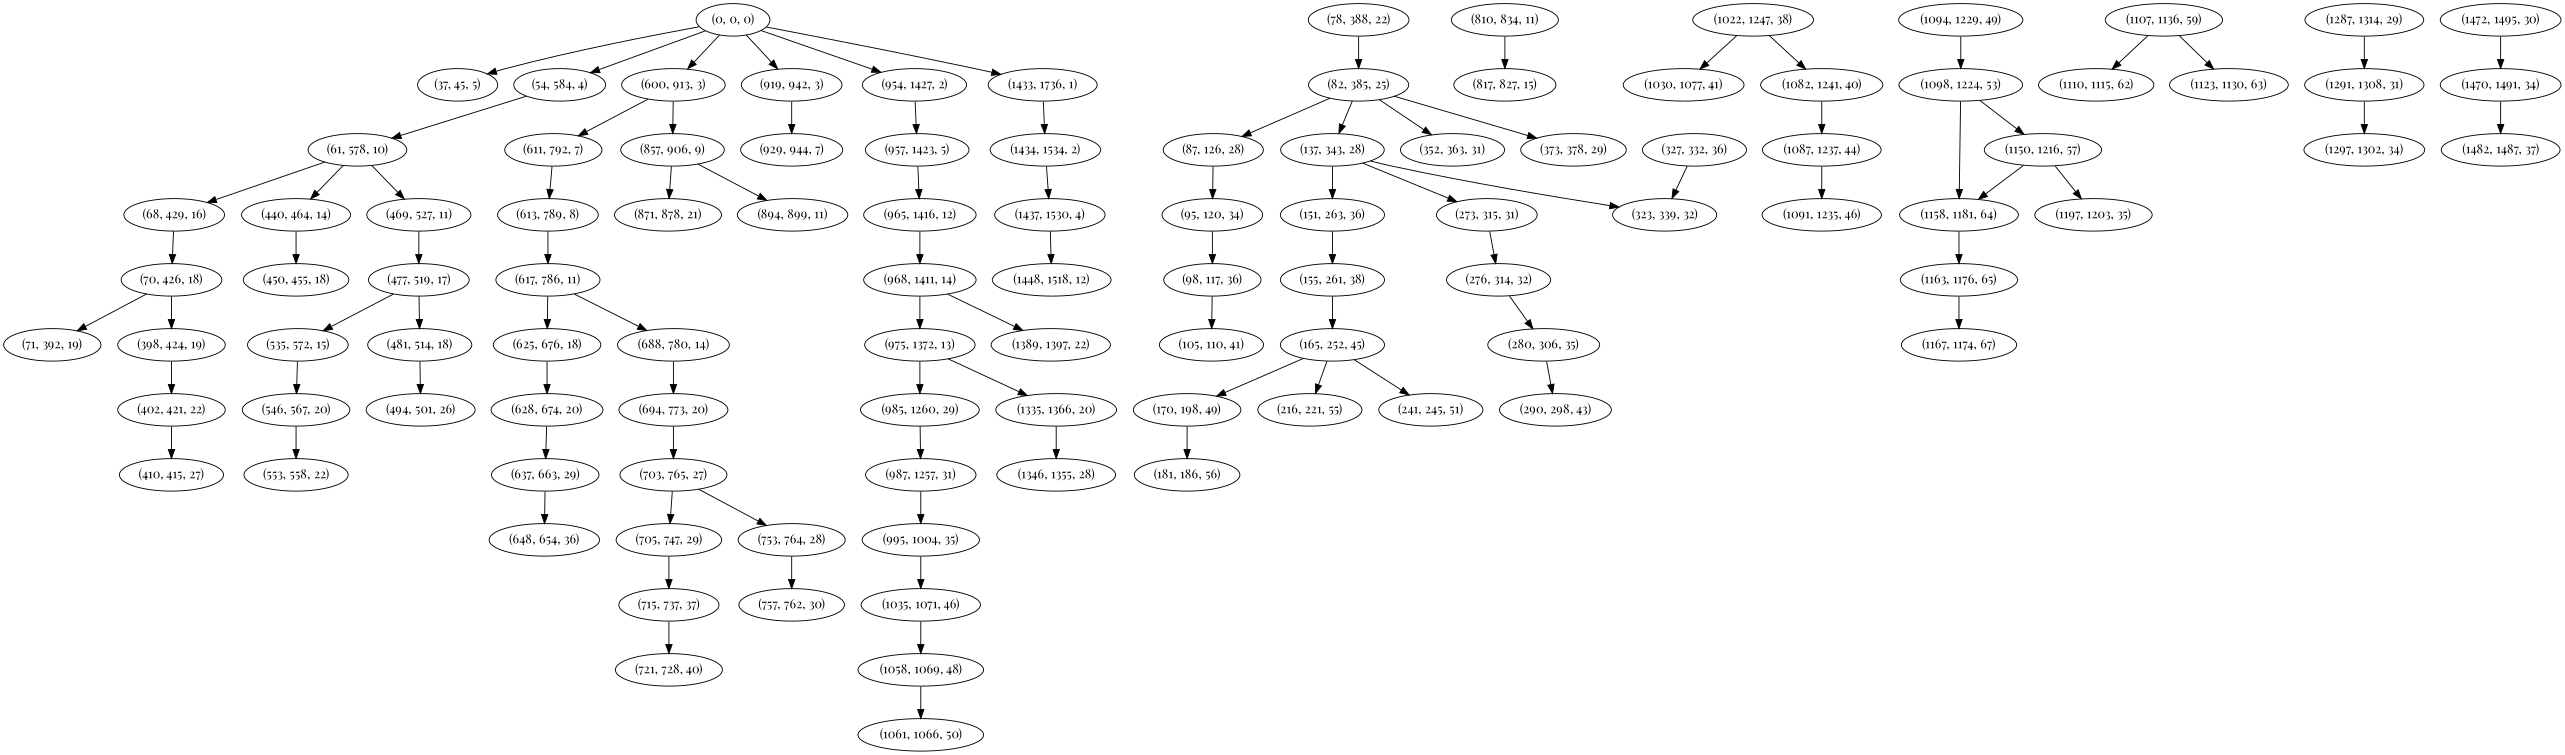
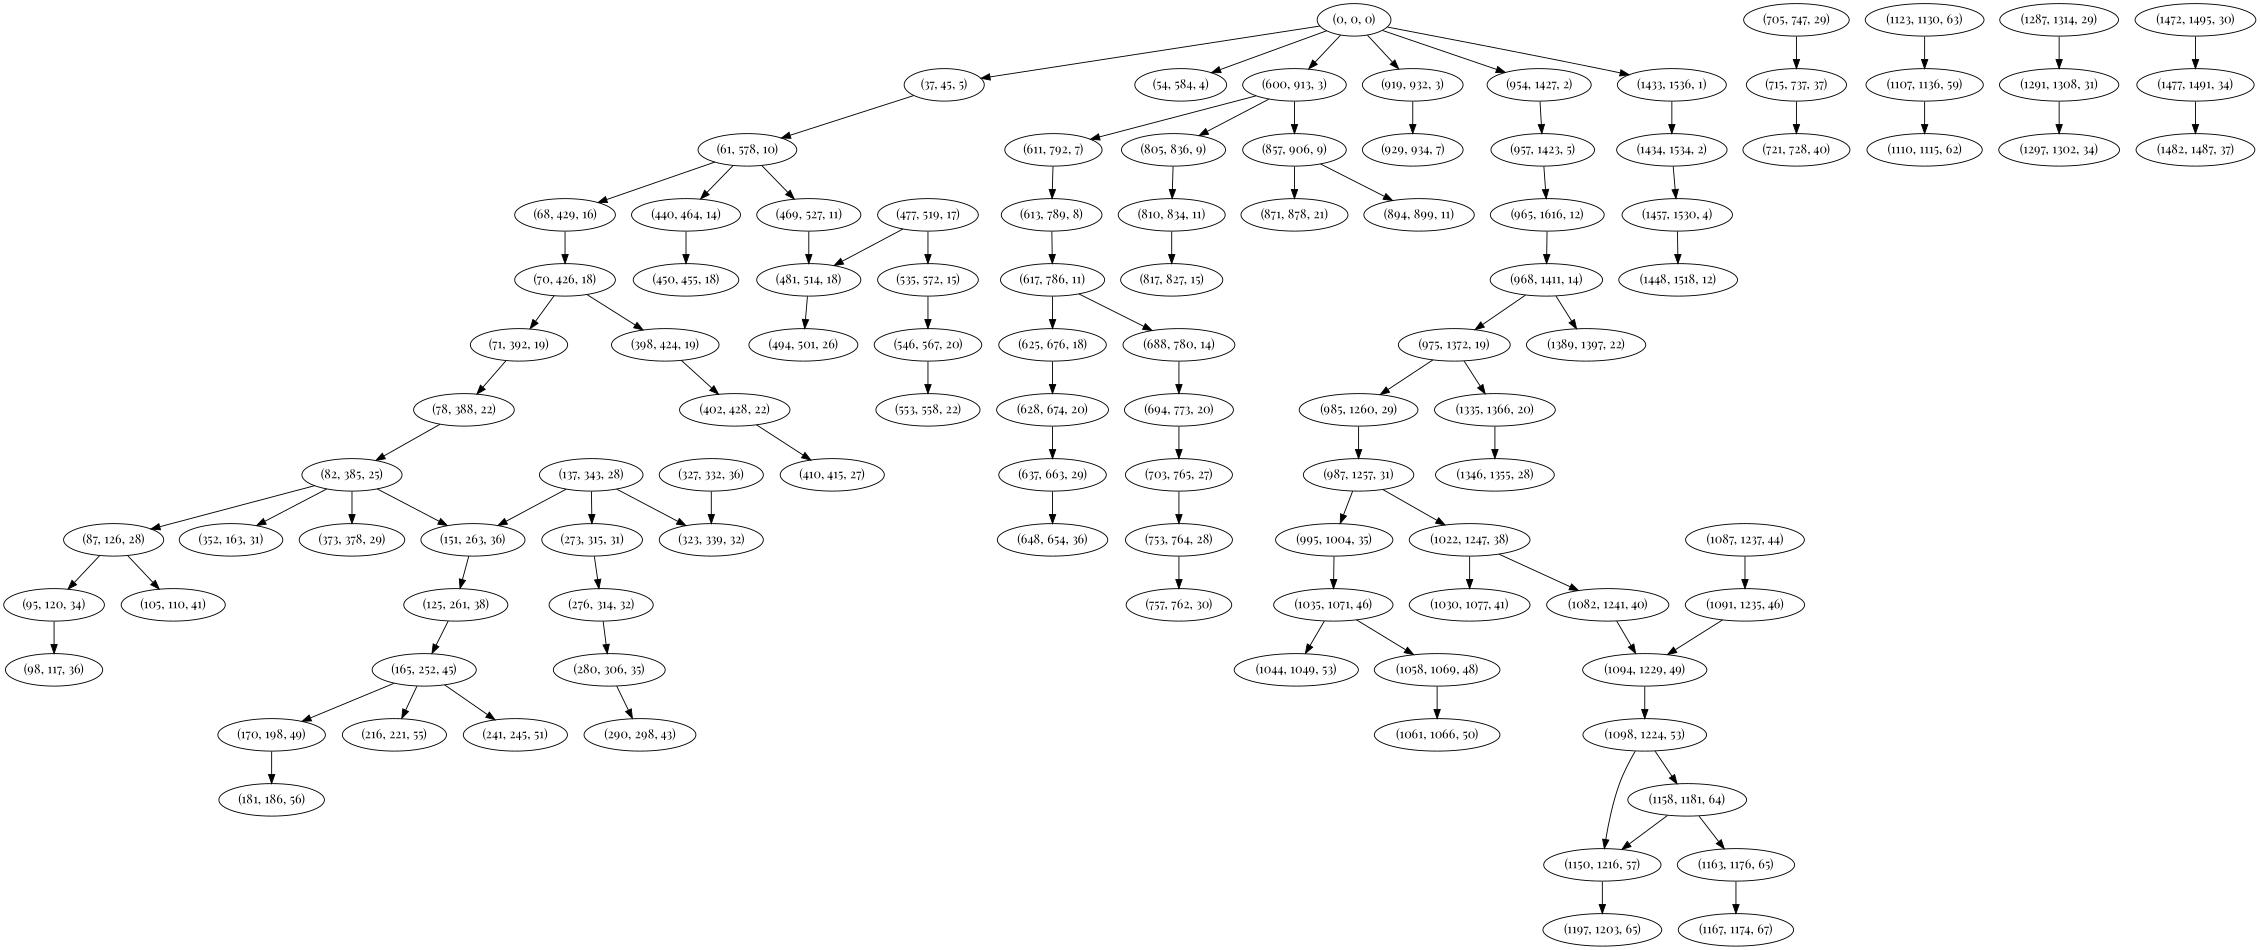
edge "(1107, 1136, 59)" -> "(1123, 1130, 63)": reversed
node "(919, 942, 3)": label "(919, 942, 3)" -> "(919, 932, 3)"
node "(1433, 1736, 1)": label "(1433, 1736, 1)" -> "(1433, 1536, 1)"
node "(1470, 1491, 34)": label "(1470, 1491, 34)" -> "(1477, 1491, 34)"
edge "(82, 385, 25)" -> "(137, 343, 28)": now "(82, 385, 25)" -> "(151, 263, 36)"
edge "(1082, 1241, 40)" -> "(1087, 1237, 44)": now "(1082, 1241, 40)" -> "(1094, 1229, 49)"
edge "(54, 584, 4)" -> "(61, 578, 10)": now "(37, 45, 5)" -> "(61, 578, 10)"
node "(929, 944, 7)": label "(929, 944, 7)" -> "(929, 934, 7)"
node "(805, 836, 9)": added
node "(352, 363, 31)": label "(352, 363, 31)" -> "(352, 163, 31)"
edge "(1150, 1216, 57)" -> "(1158, 1181, 64)": reversed
node "(965, 1416, 12)": label "(965, 1416, 12)" -> "(965, 1616, 12)"
node "(1437, 1530, 4)": label "(1437, 1530, 4)" -> "(1457, 1530, 4)"
node "(1197, 1203, 35)": label "(1197, 1203, 35)" -> "(1197, 1203, 65)"
edge "(469, 527, 11)" -> "(477, 519, 17)": now "(469, 527, 11)" -> "(481, 514, 18)"
node "(155, 261, 38)": label "(155, 261, 38)" -> "(125, 261, 38)"
edge "(98, 117, 36)" -> "(105, 110, 41)": now "(87, 126, 28)" -> "(105, 110, 41)"
node "(975, 1372, 13)": label "(975, 1372, 13)" -> "(975, 1372, 19)"
edge "(71, 392, 19)" -> "(78, 388, 22)": added
node "(402, 421, 22)": label "(402, 421, 22)" -> "(402, 428, 22)"
edge "(703, 765, 27)" -> "(705, 747, 29)": removed
edge "(987, 1257, 31)" -> "(1022, 1247, 38)": added
edge "(1091, 1235, 46)" -> "(1094, 1229, 49)": added
node "(1044, 1049, 53)": added
